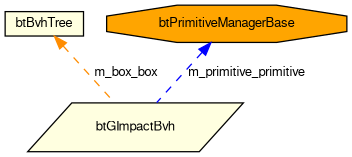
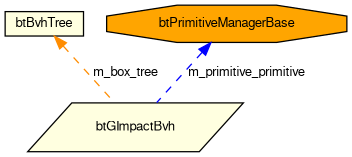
edge "btGImpactBvh" -> "btBvhTree": label "m_box_box" -> "m_box_tree"
